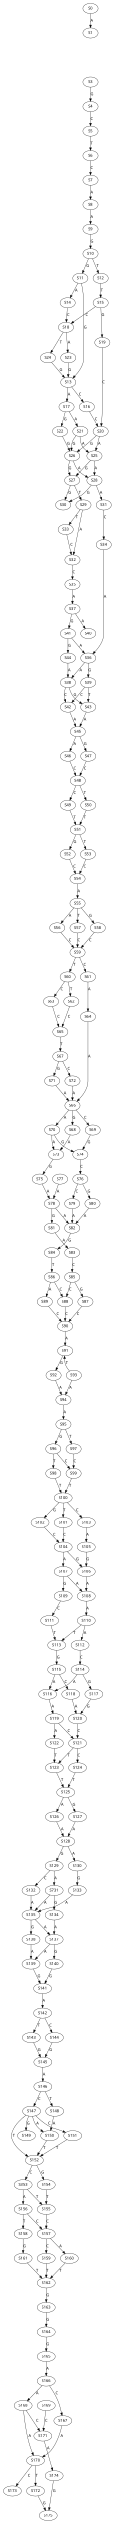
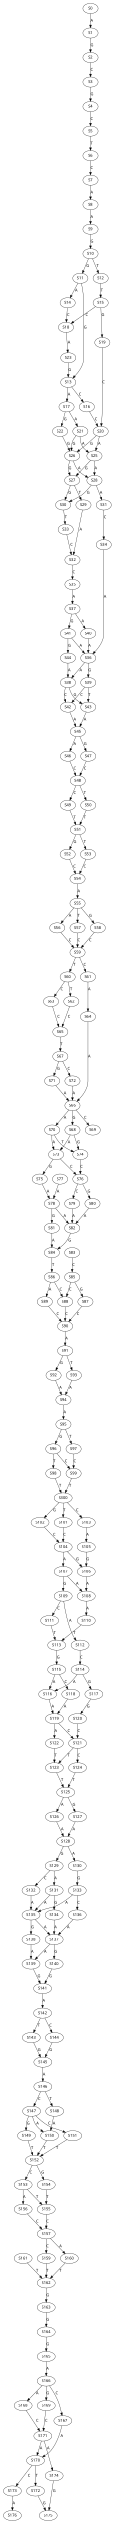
node "S2": added
node "S24": removed
edge "S29" -> "S33": now "S30" -> "S33"
edge "S40" -> "S36": added, label "A"
edge "S69" -> "S74": now "S68" -> "S74"
edge "S70" -> "S74": label "G" -> "T"
edge "S73" -> "S76": added, label "C"
edge "S81" -> "S83": now "S81" -> "S84"
edge "S93" -> "S91": reversed
node "S100": label "S100" -> "S300"
edge "S110" -> "S112": now "S109" -> "S112"
edge "S118" -> "S120": now "S118" -> "S119"
node "S731": label "S731" -> "S131"
node "S136": added
edge "S147" -> "S152": now "S149" -> "S152"
node "S353": label "S353" -> "S153"
node "S158": removed
edge "S166" -> "S169": added, label "G"
edge "S168" -> "S170": now "S171" -> "S170"
node "S176": added
